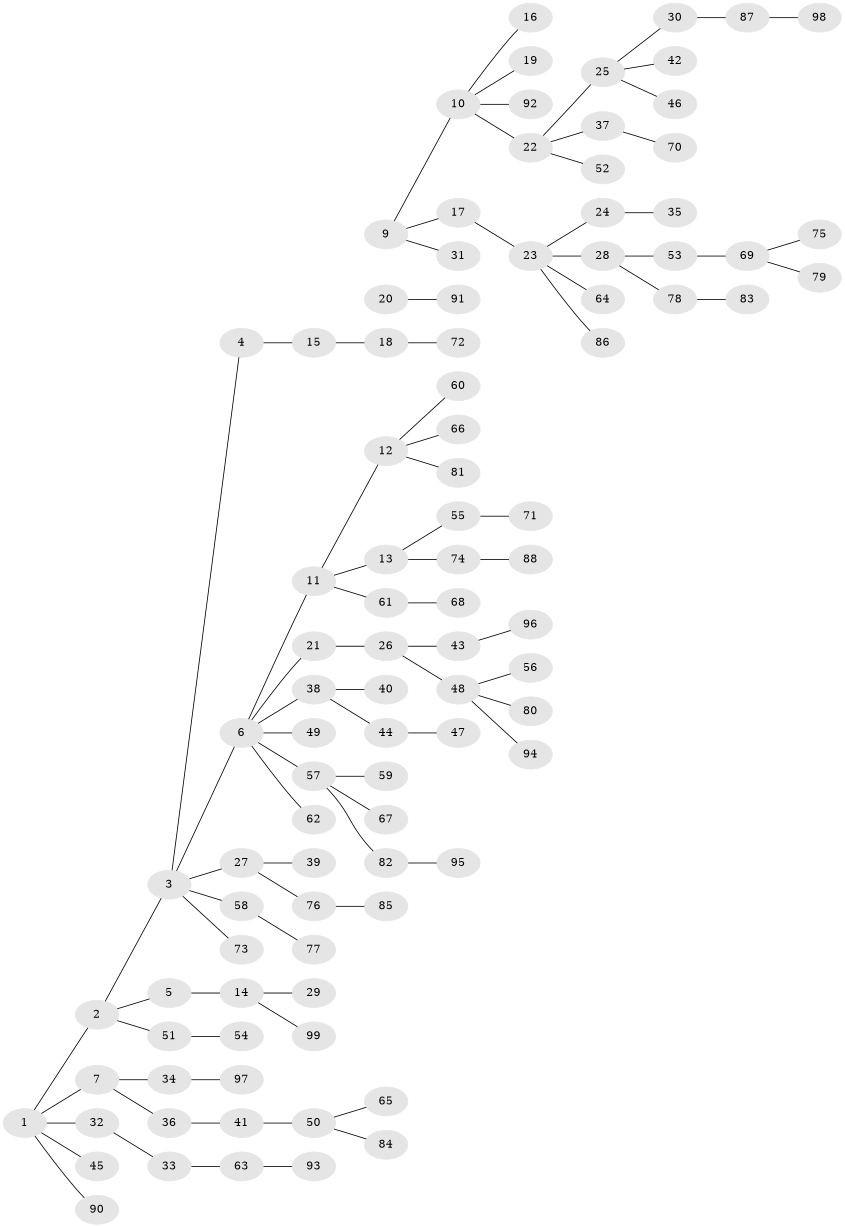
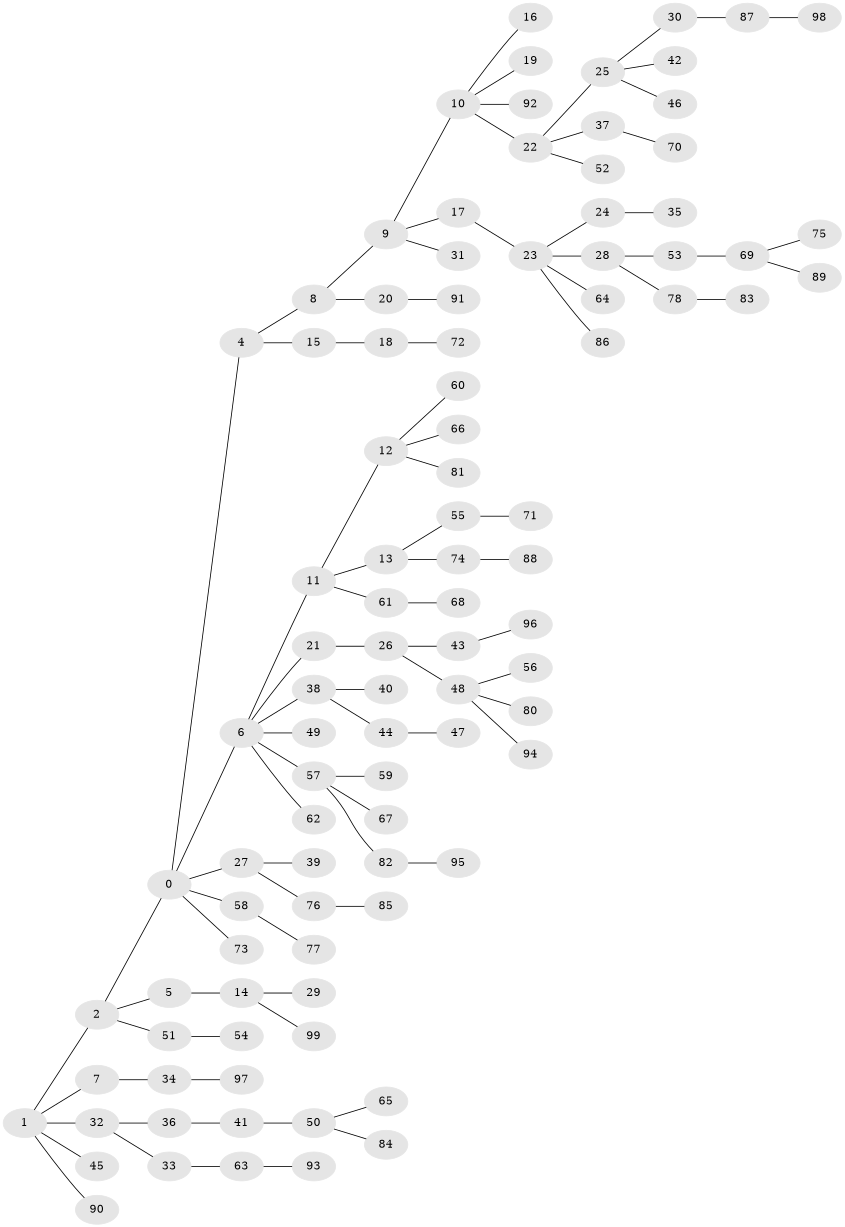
node "79": label "79" -> "89"
node "8": added
node "3": label "3" -> "0"
edge "7" -- "36": now "32" -- "36"
